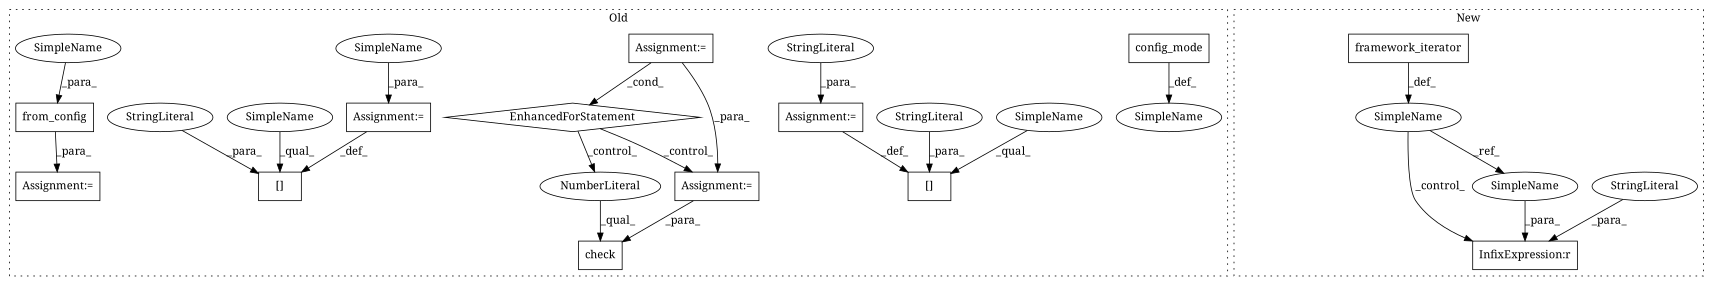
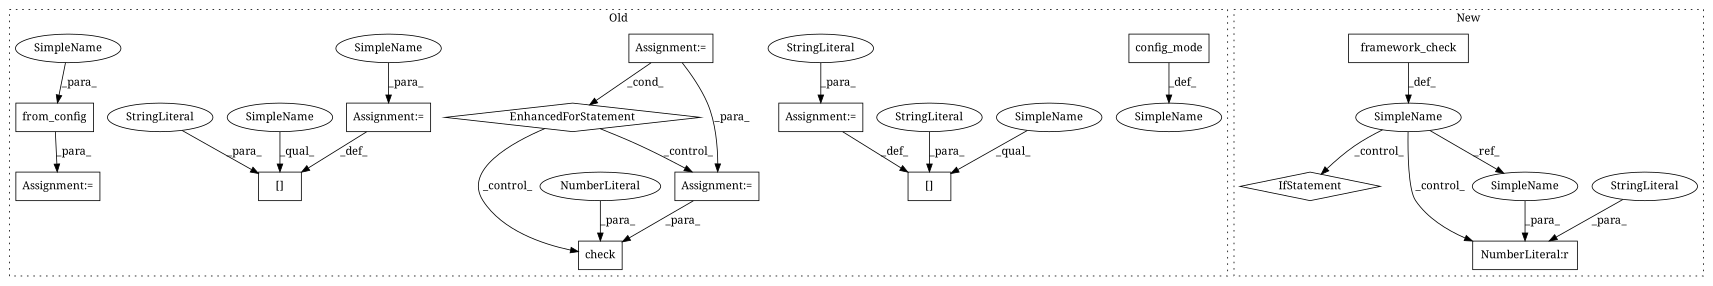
node "framework_iterator": label "framework_iterator" -> "framework_check"
edge "EnhancedForStatement" -> "NumberLiteral": now "EnhancedForStatement" -> "check"
node "IfStatement": added
edge "NumberLiteral" -> "check": label "_qual_" -> "_para_"
node "InfixExpression:r": label "InfixExpression:r" -> "NumberLiteral:r"
